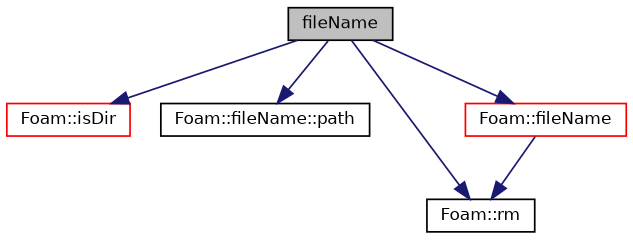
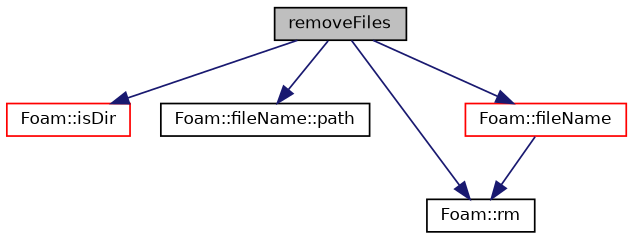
node "fileName": label "fileName" -> "removeFiles"
